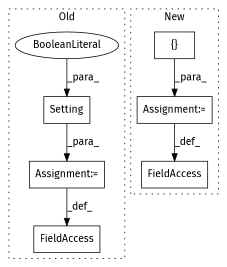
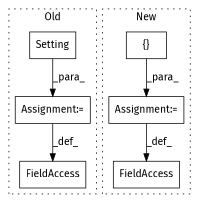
node "BooleanLiteral": removed
